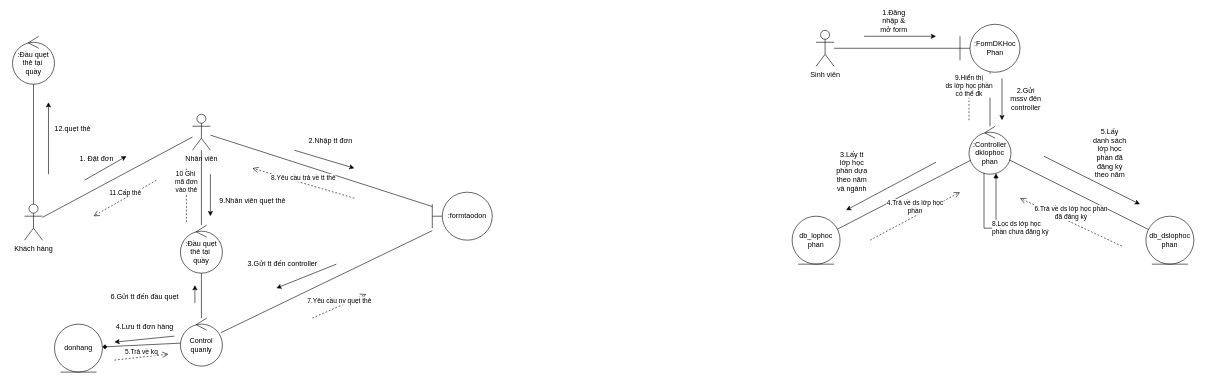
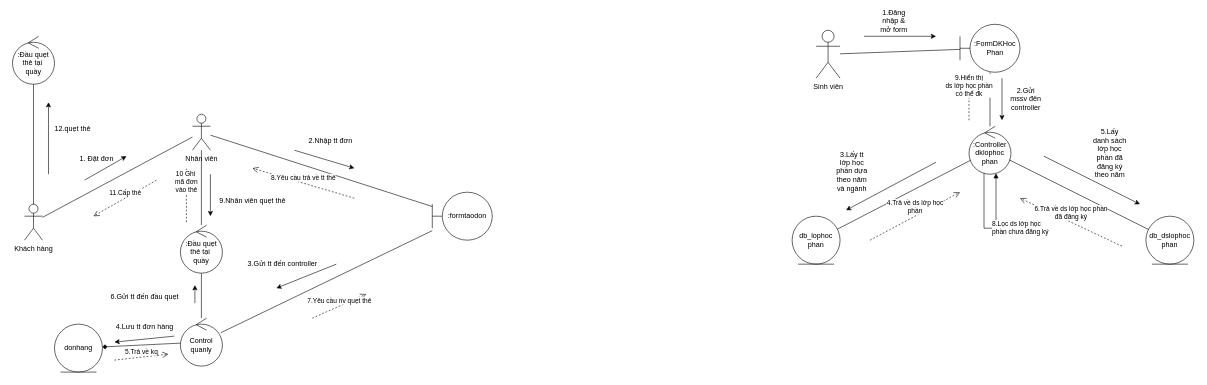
node "Sinh viên": size 18x36 -> 24x48
